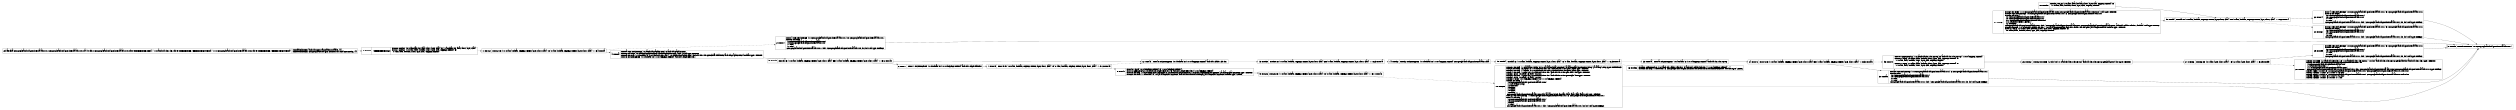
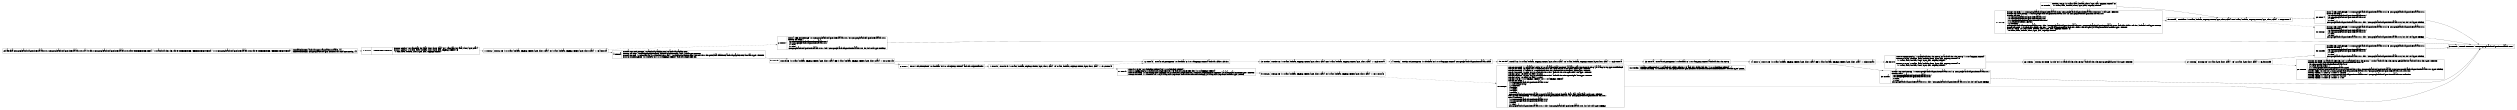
node "0: 0x0000": text "MTH_ENTER_BLOCK" -> "MTH_ENTER_METHOD"
